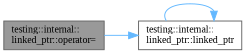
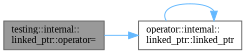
node "testing::internal:: linked_ptr::linked_ptr": label "testing::internal:: linked_ptr::linked_ptr" -> "operator::internal:: linked_ptr::linked_ptr"
